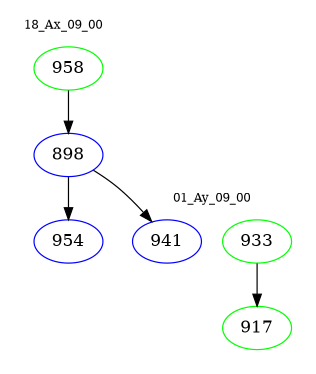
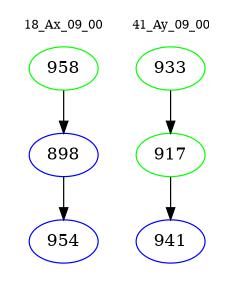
edge "898" -> "941": now "917" -> "941"
cluster "01_Ay_09_00": label "01_Ay_09_00" -> "41_Ay_09_00"
